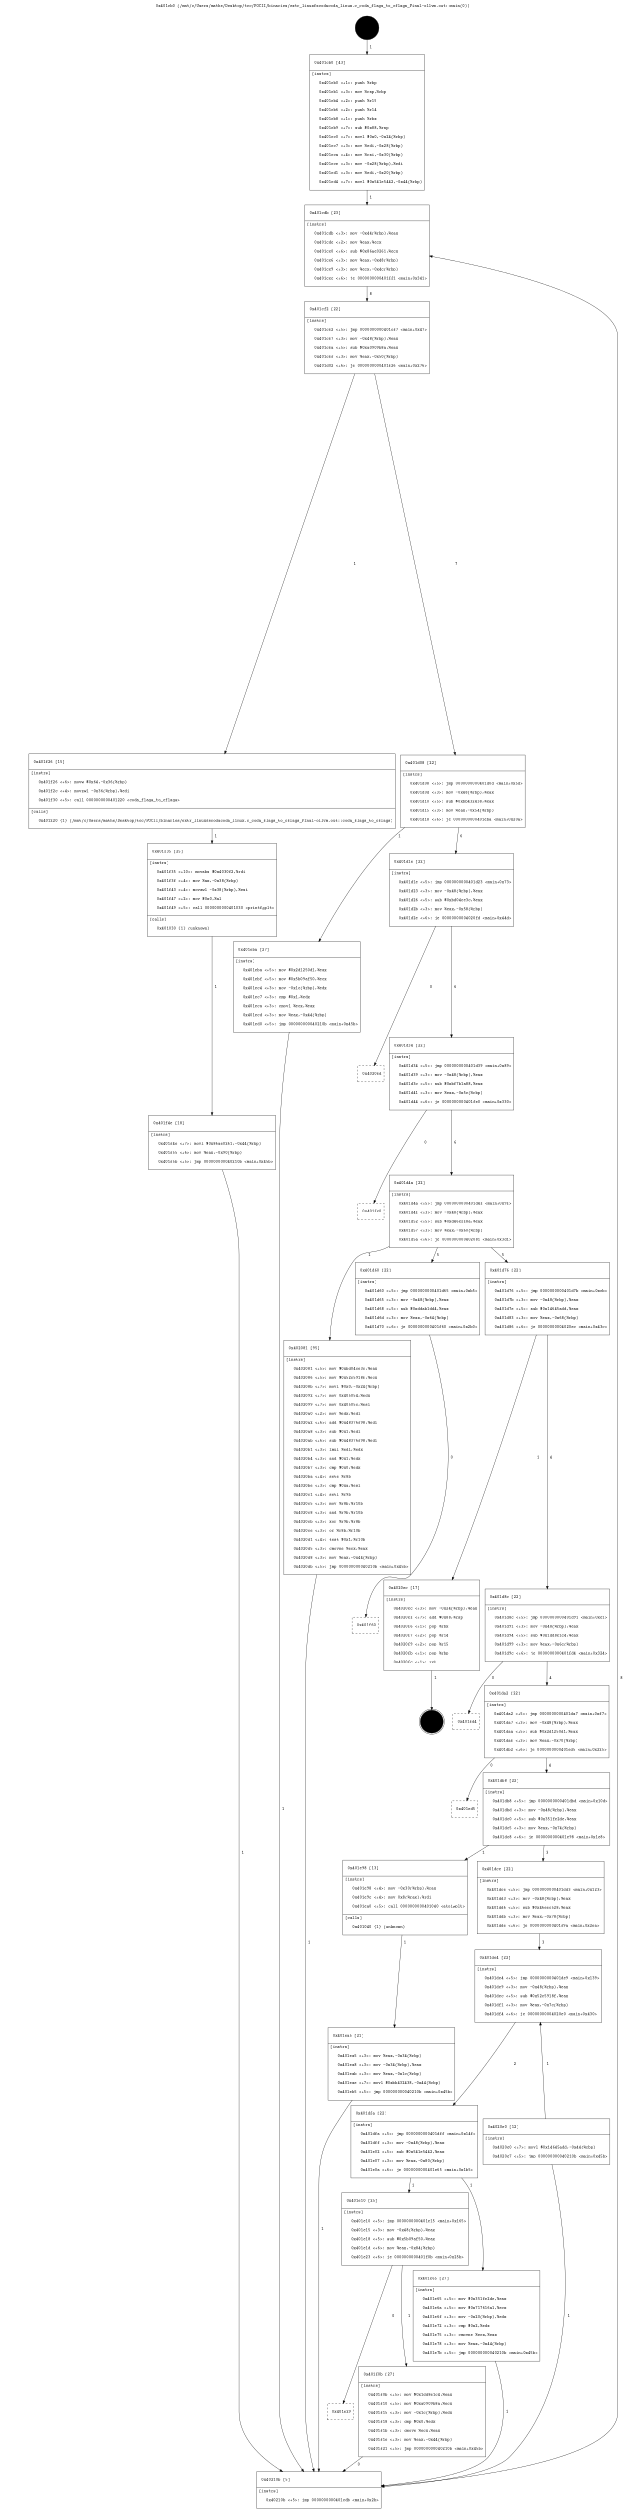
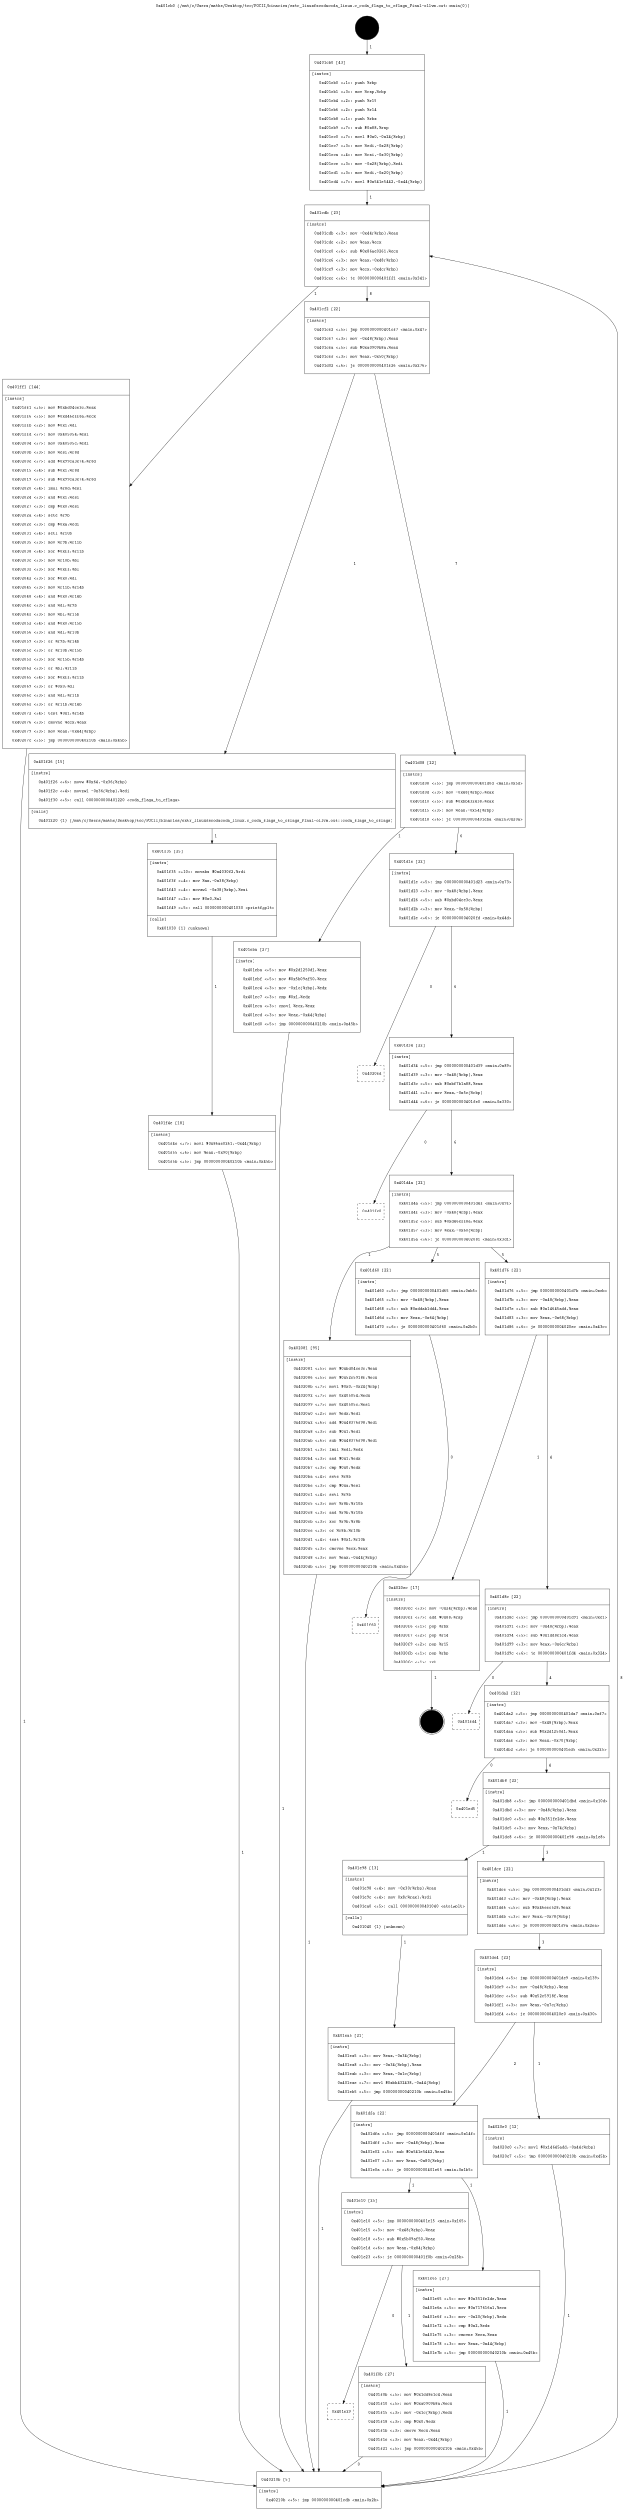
node "0x401ff1 [144]": added
edge "0x4020e0 [12]" -> "0x401de4 [22]": reversed
